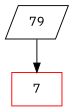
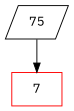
node "79": label "79" -> "75"
